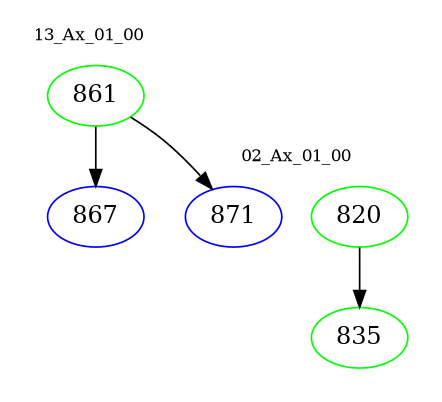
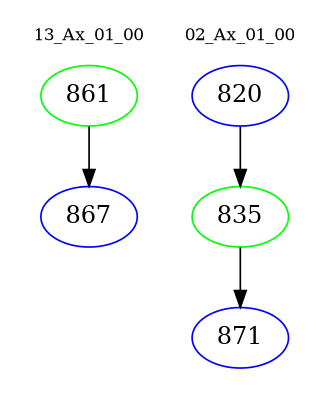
edge "861" -> "871": now "835" -> "871"
node "820": color green -> blue
